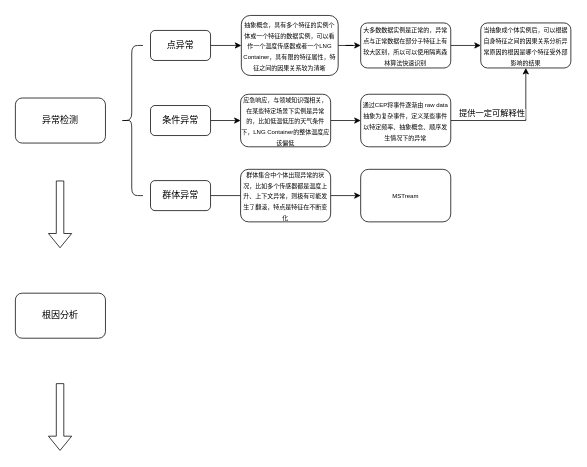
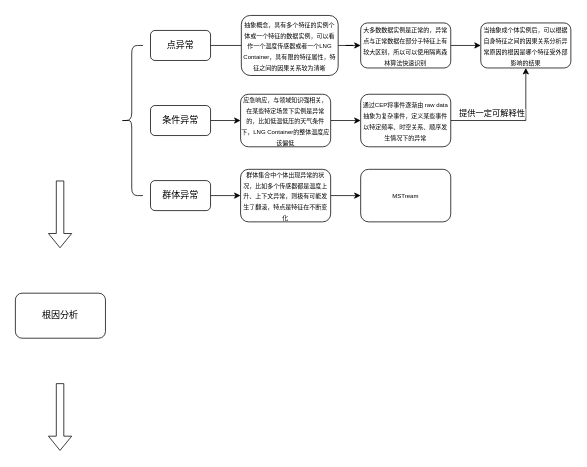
edge "点异常" -> "抽象概念，具有多个特征的实例个体或一个特征的数据实例，可以看作一个温度传感器或者一个LNG Container，具有限的特征属性，特征之间的因果关系较为清晰": arrowhead classic -> none
node "异常检测": removed
node "通过CEP将事件逐渐由 raw data抽象为复杂事件，定义某些事件以特定频率、抽象概念、顺序发生情况下的异常": label "通过CEP将事件逐渐由 raw data抽象为复杂事件，定义某些事件以特定频率、抽象概念、顺序发生情况下的异常" -> "通过CEP将事件逐渐由 raw data抽象为复杂事件，定义某些事件以特定频率、时空关系、顺序发生情况下的异常"
edge "群体异常" -- "群体集合中个体出现异常的状况，比如多个传感器都是温度上升、上下文异常，则极有可能发生了翻滚，特点是特征在不断变化": arrowhead none -> classic
